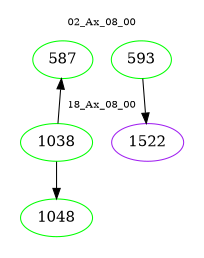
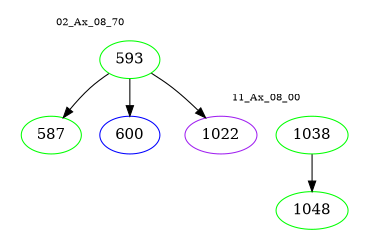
cluster "02_Ax_08_00": label "02_Ax_08_00" -> "02_Ax_08_70"
cluster "18_Ax_08_00": label "18_Ax_08_00" -> "11_Ax_08_00"
edge "1038" -> "587": now "593" -> "587"
node "600": added
node "1522": label "1522" -> "1022"
